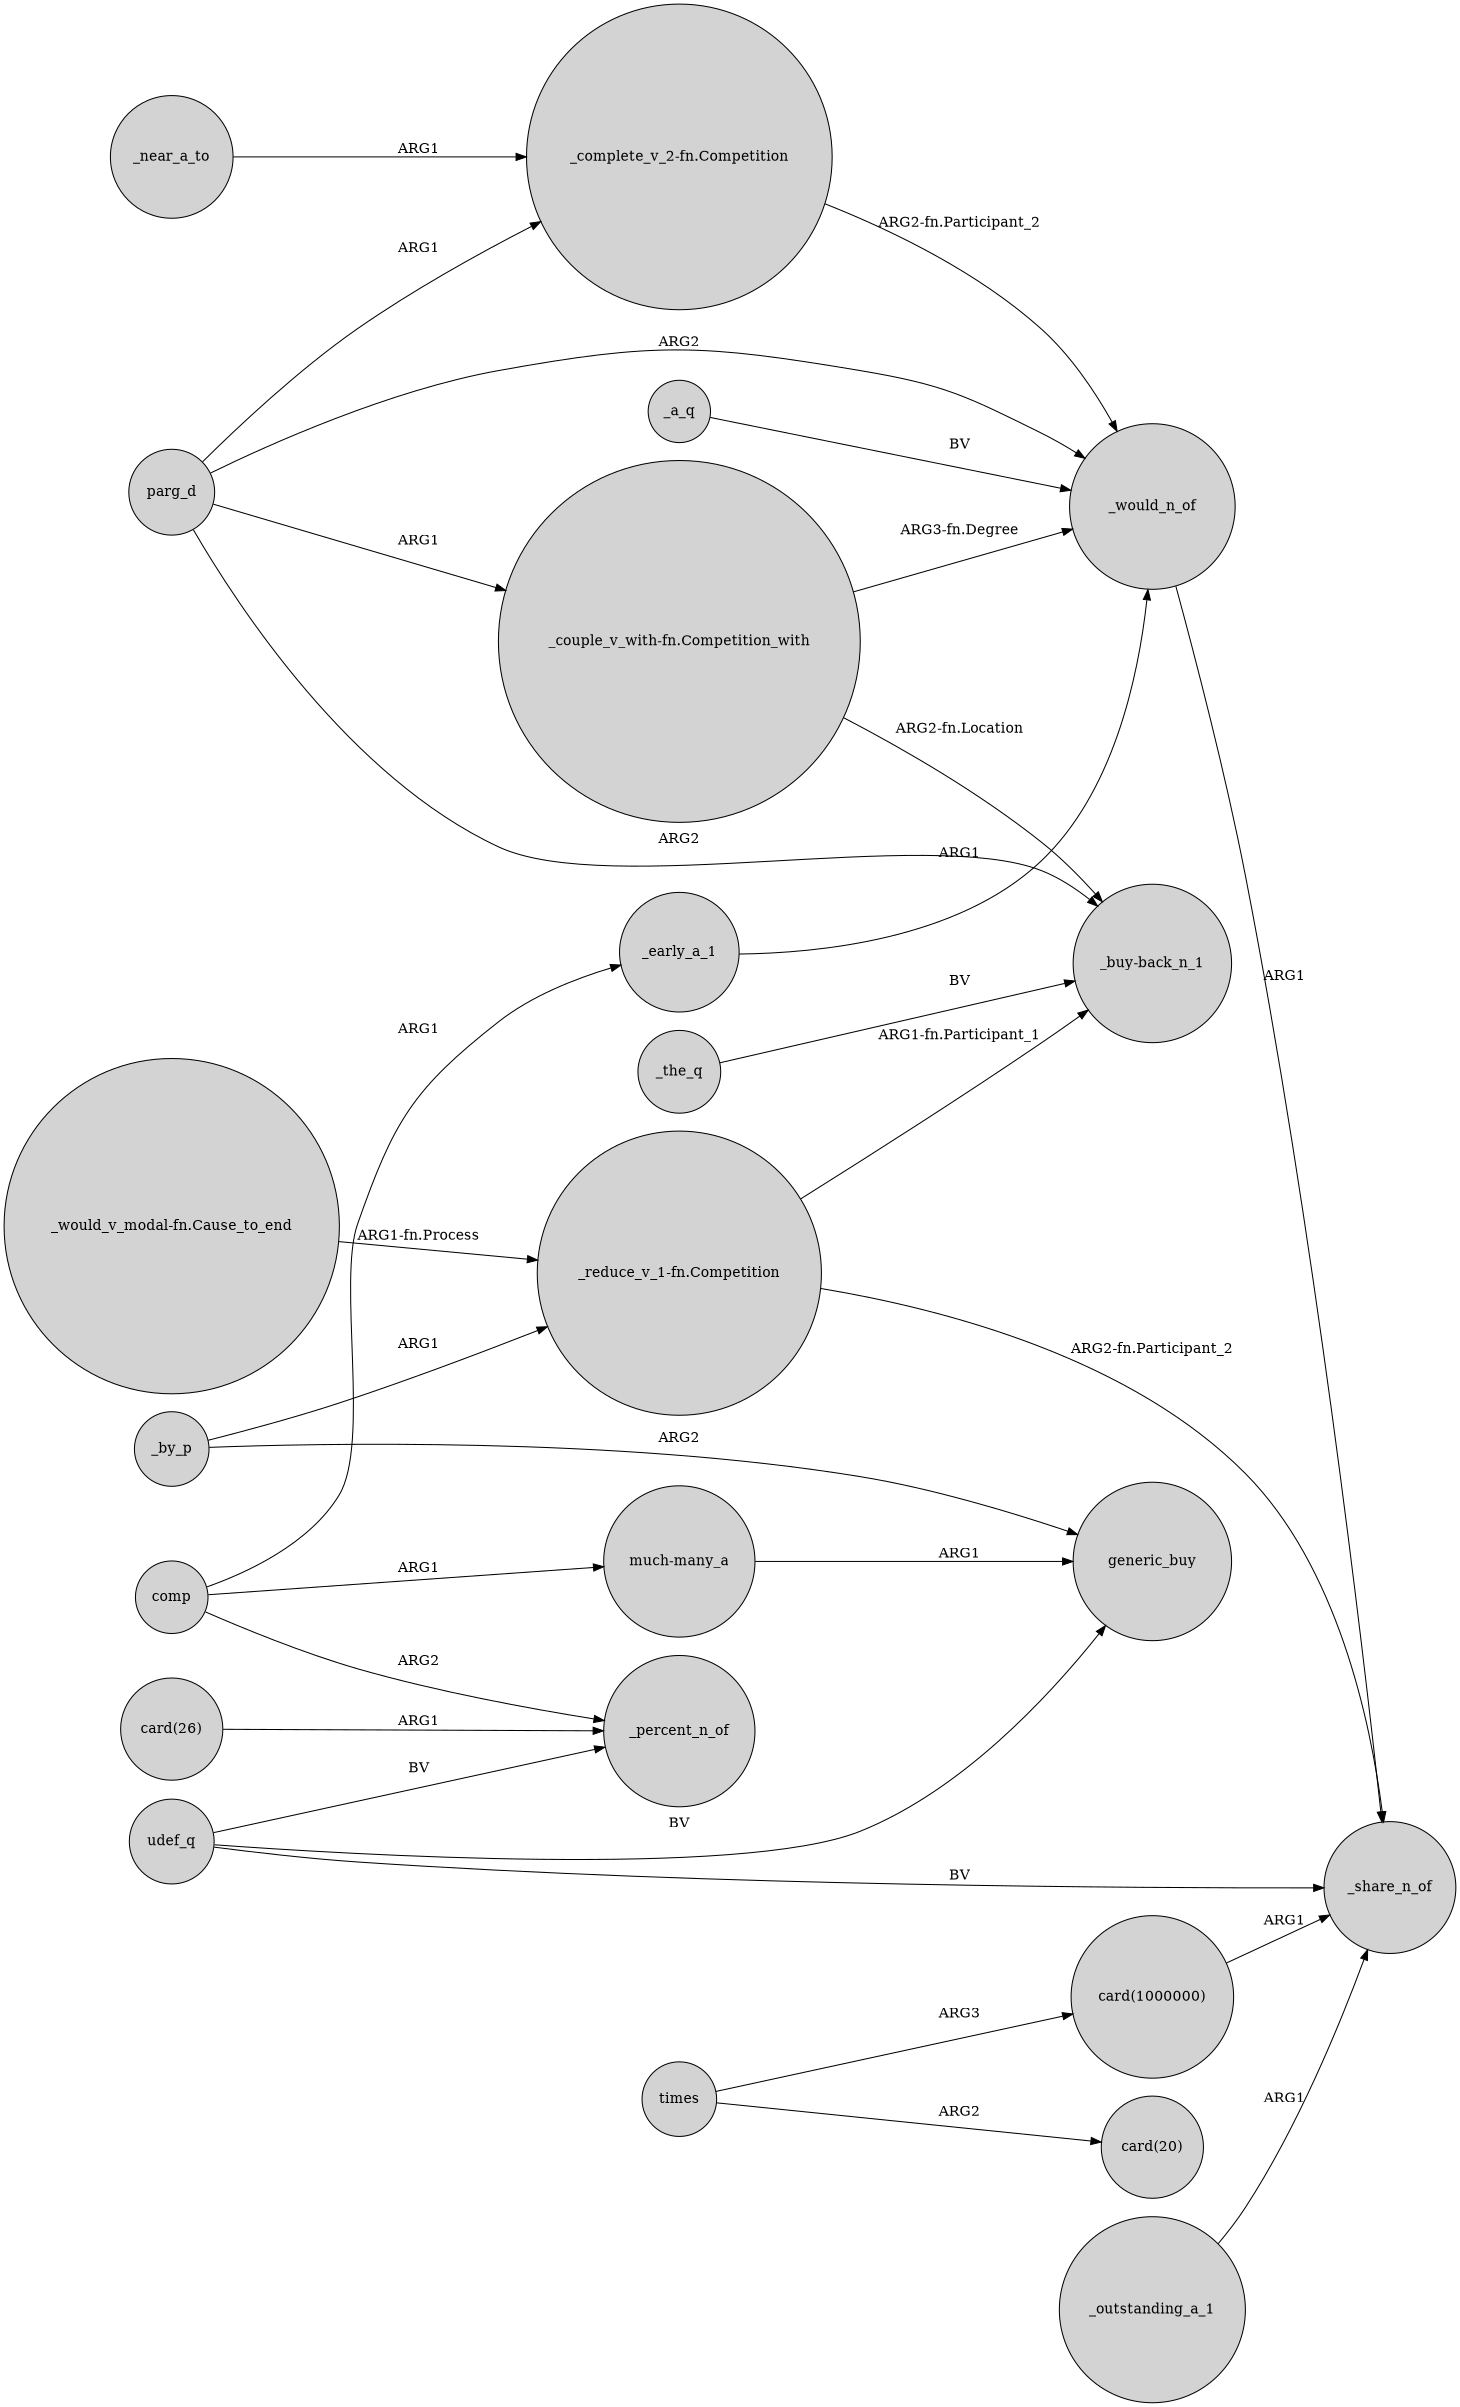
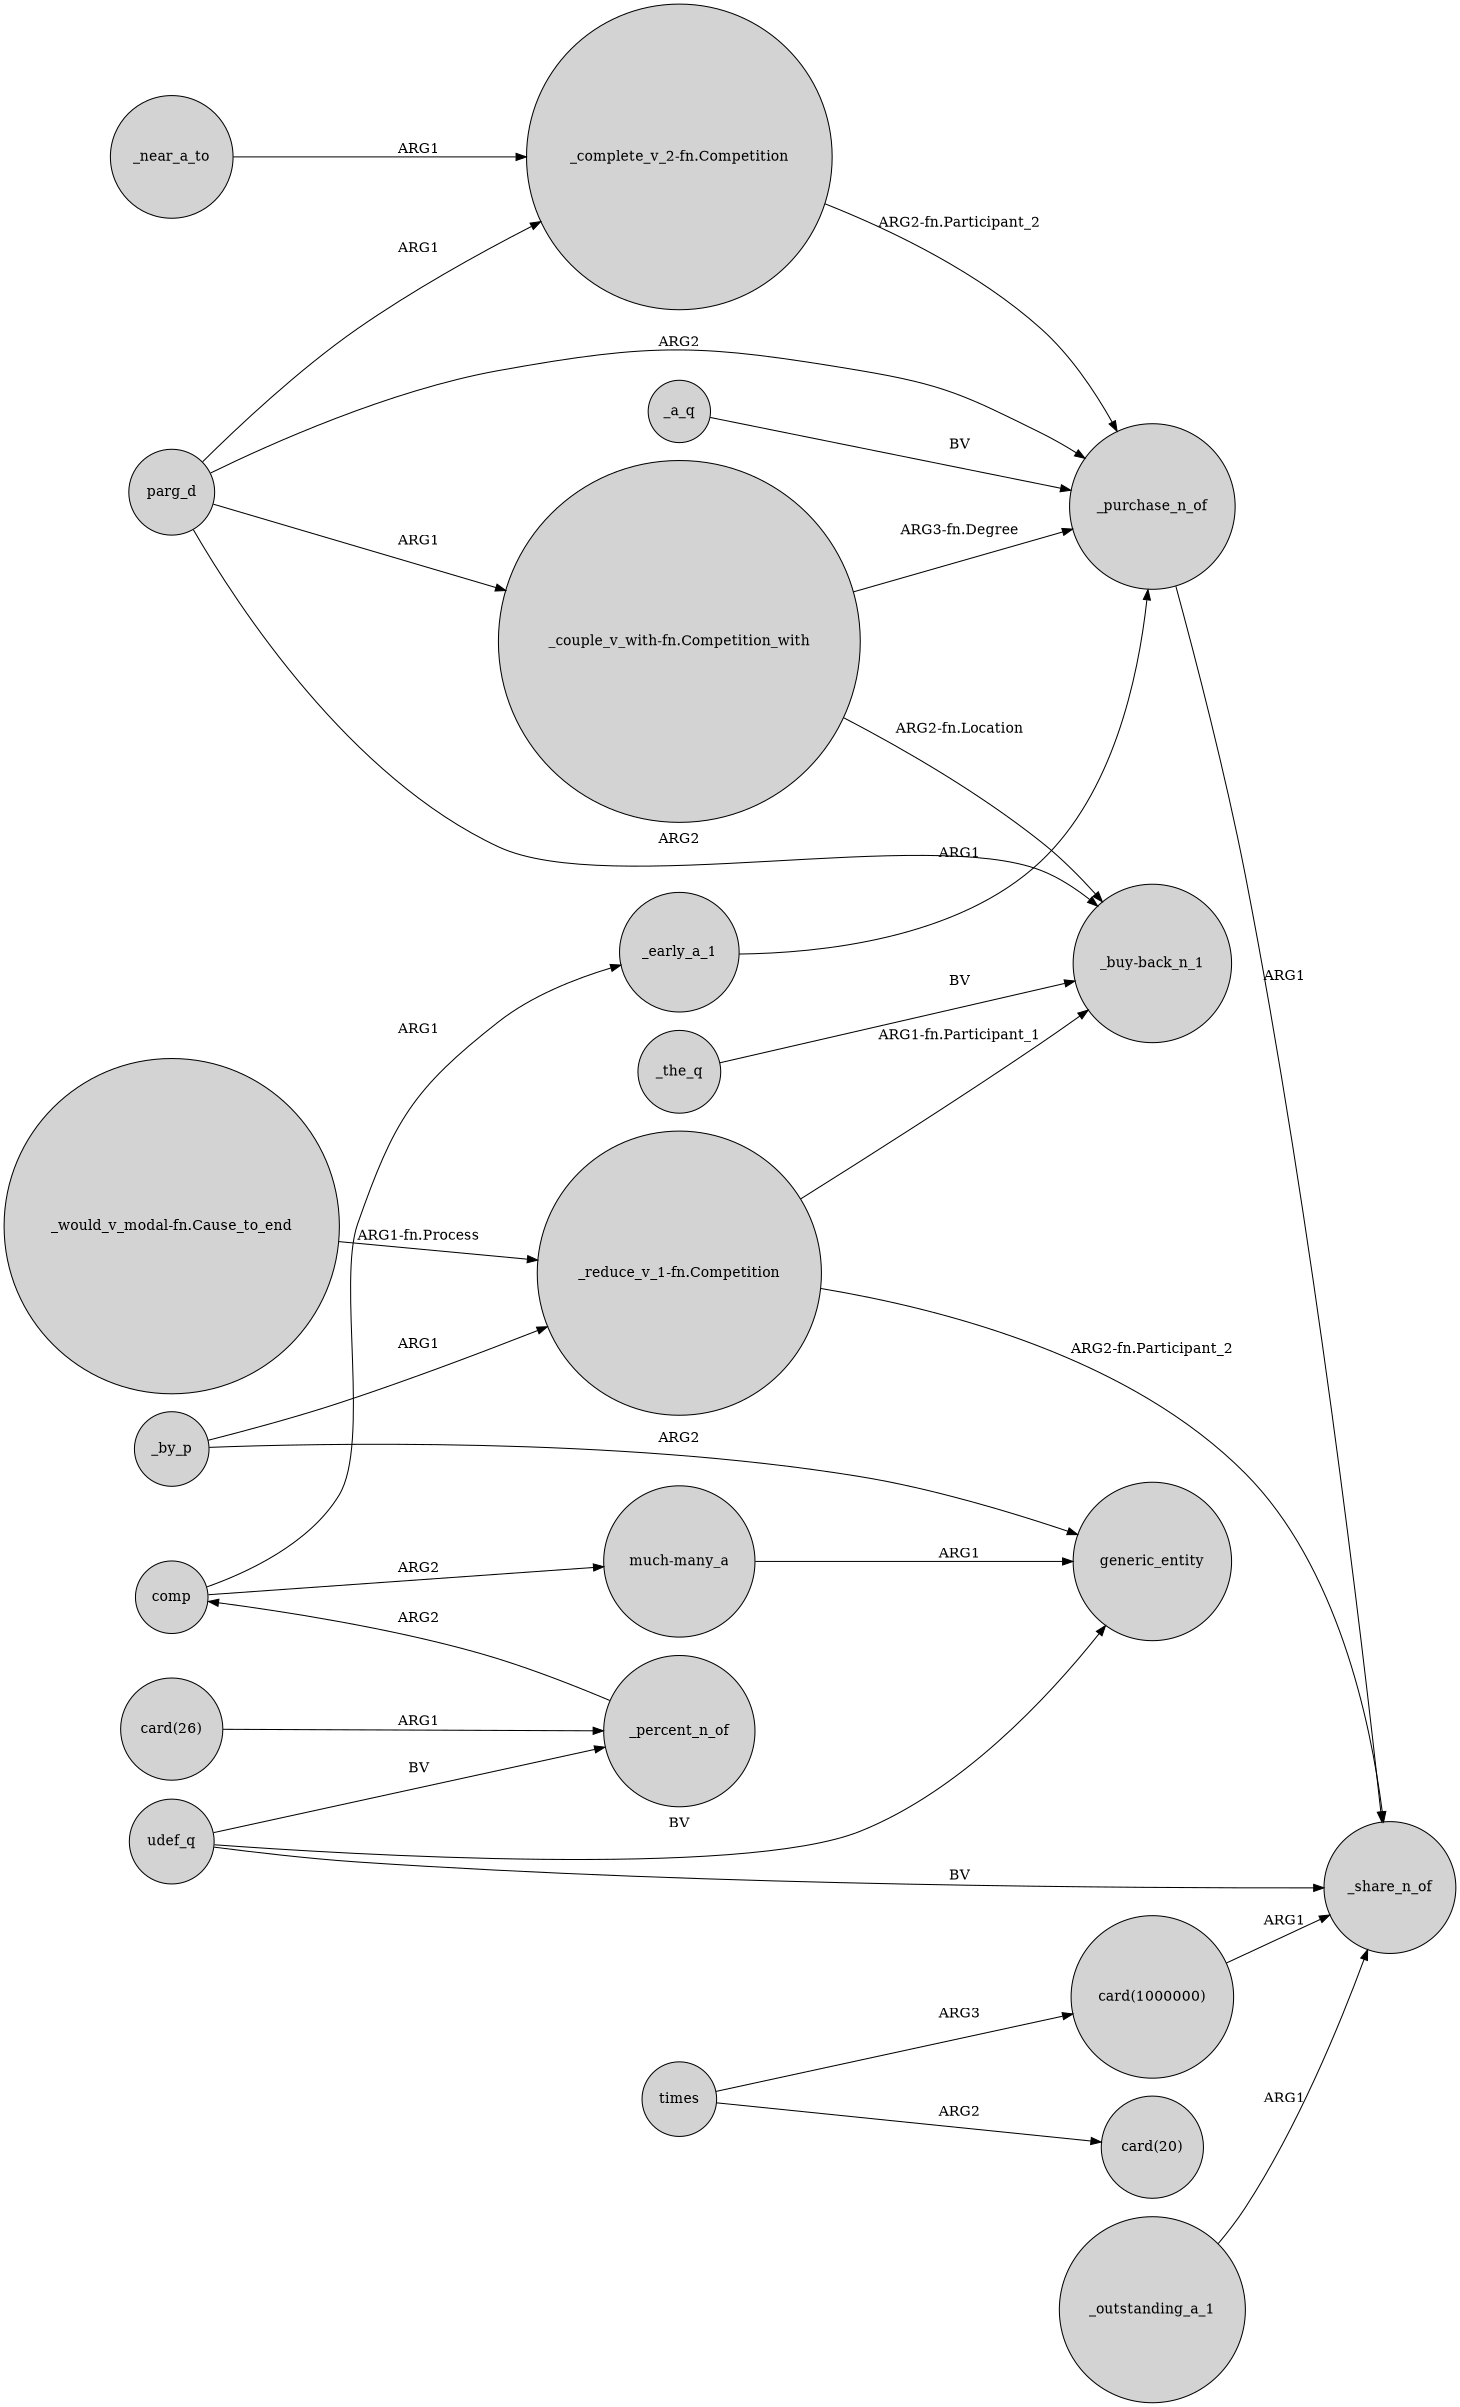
node "_would_n_of": label "_would_n_of" -> "_purchase_n_of"
node "generic_buy": label "generic_buy" -> "generic_entity"
edge "comp" -> "much-many_a": label "ARG1" -> "ARG2"
edge "comp" -> "_percent_n_of": reversed
